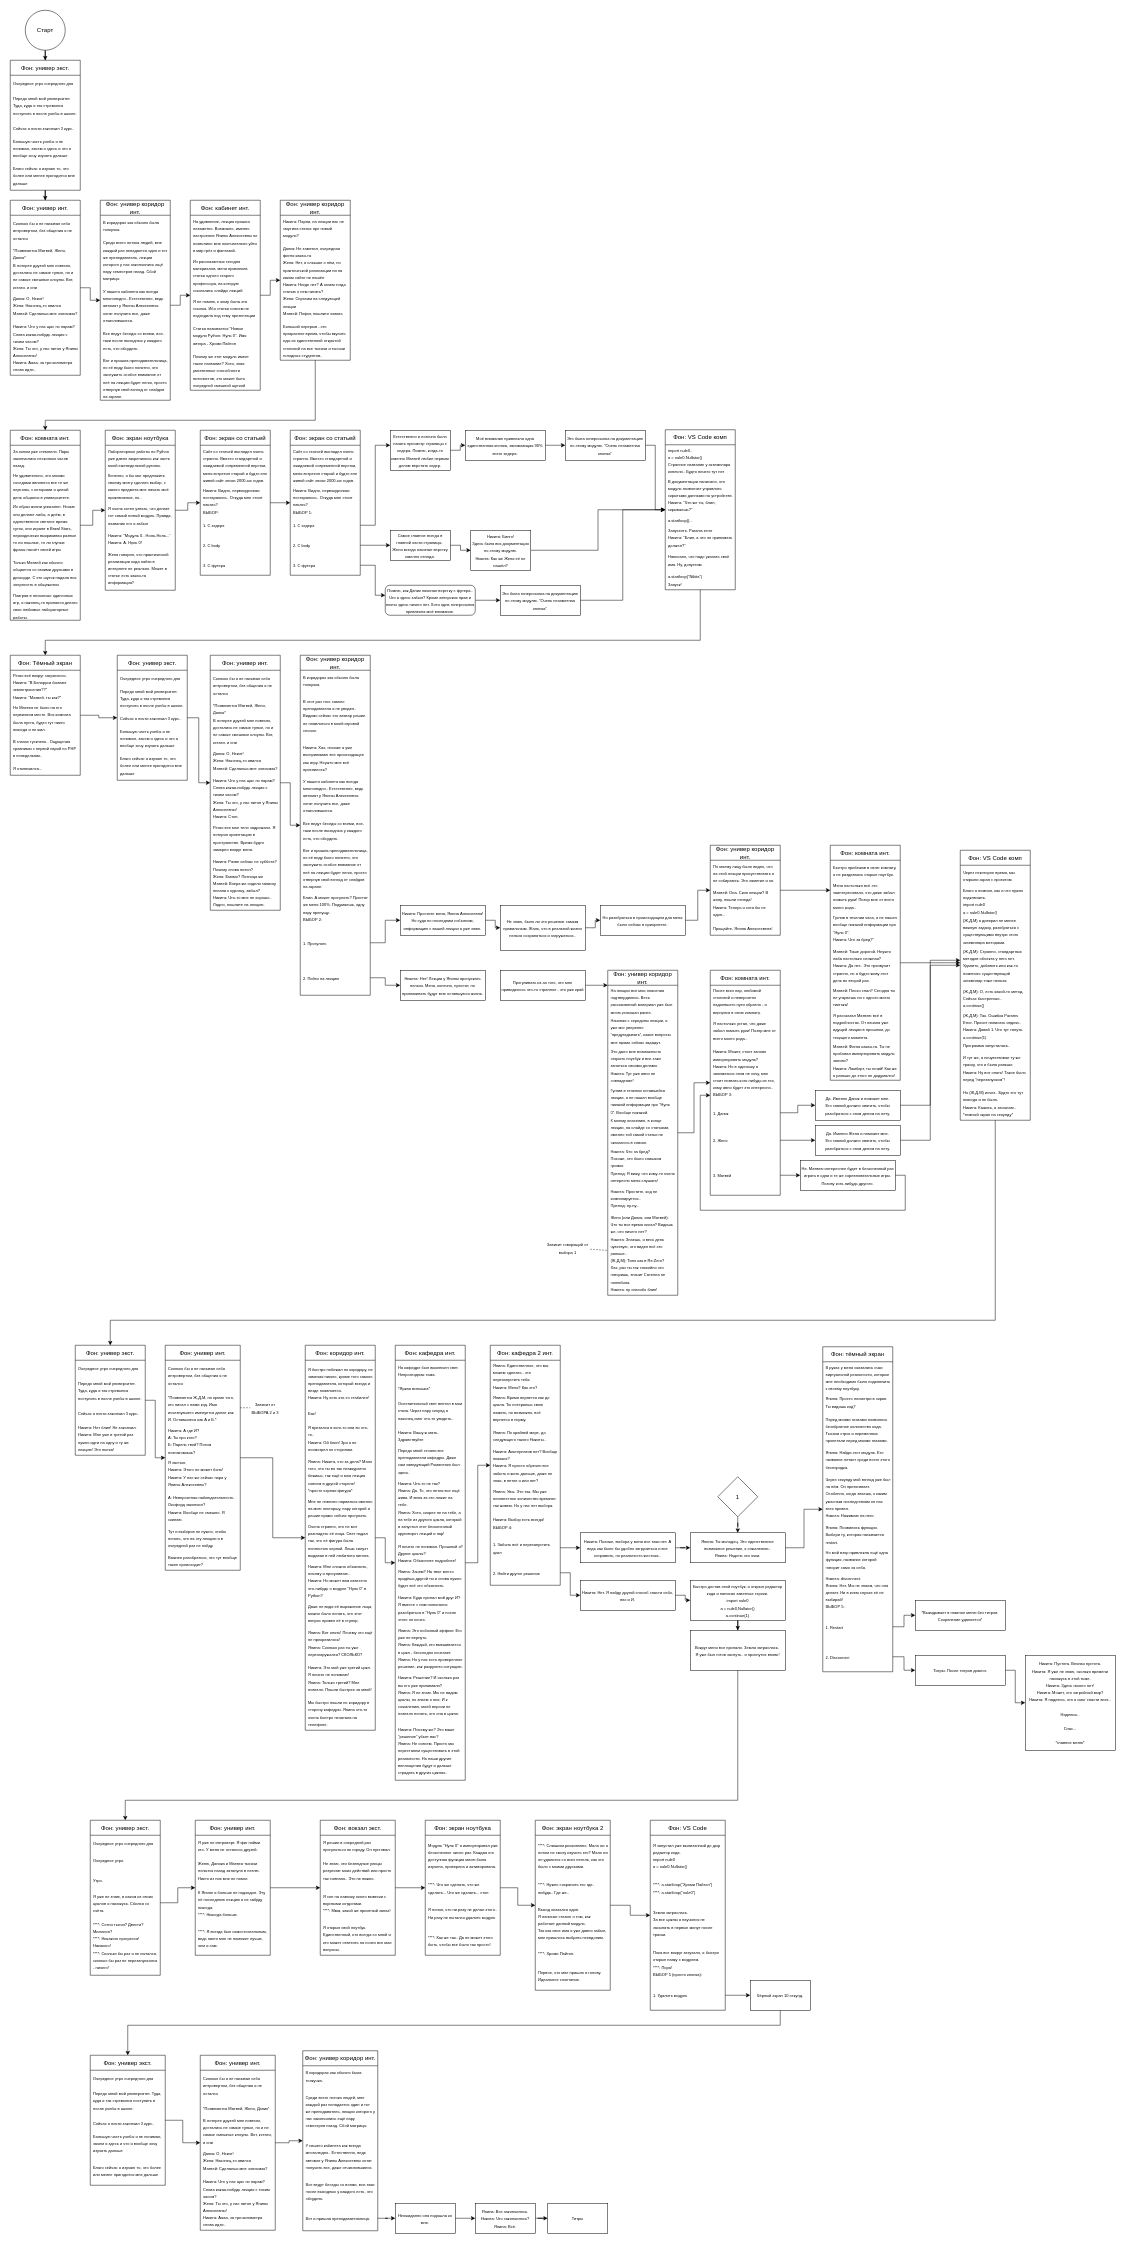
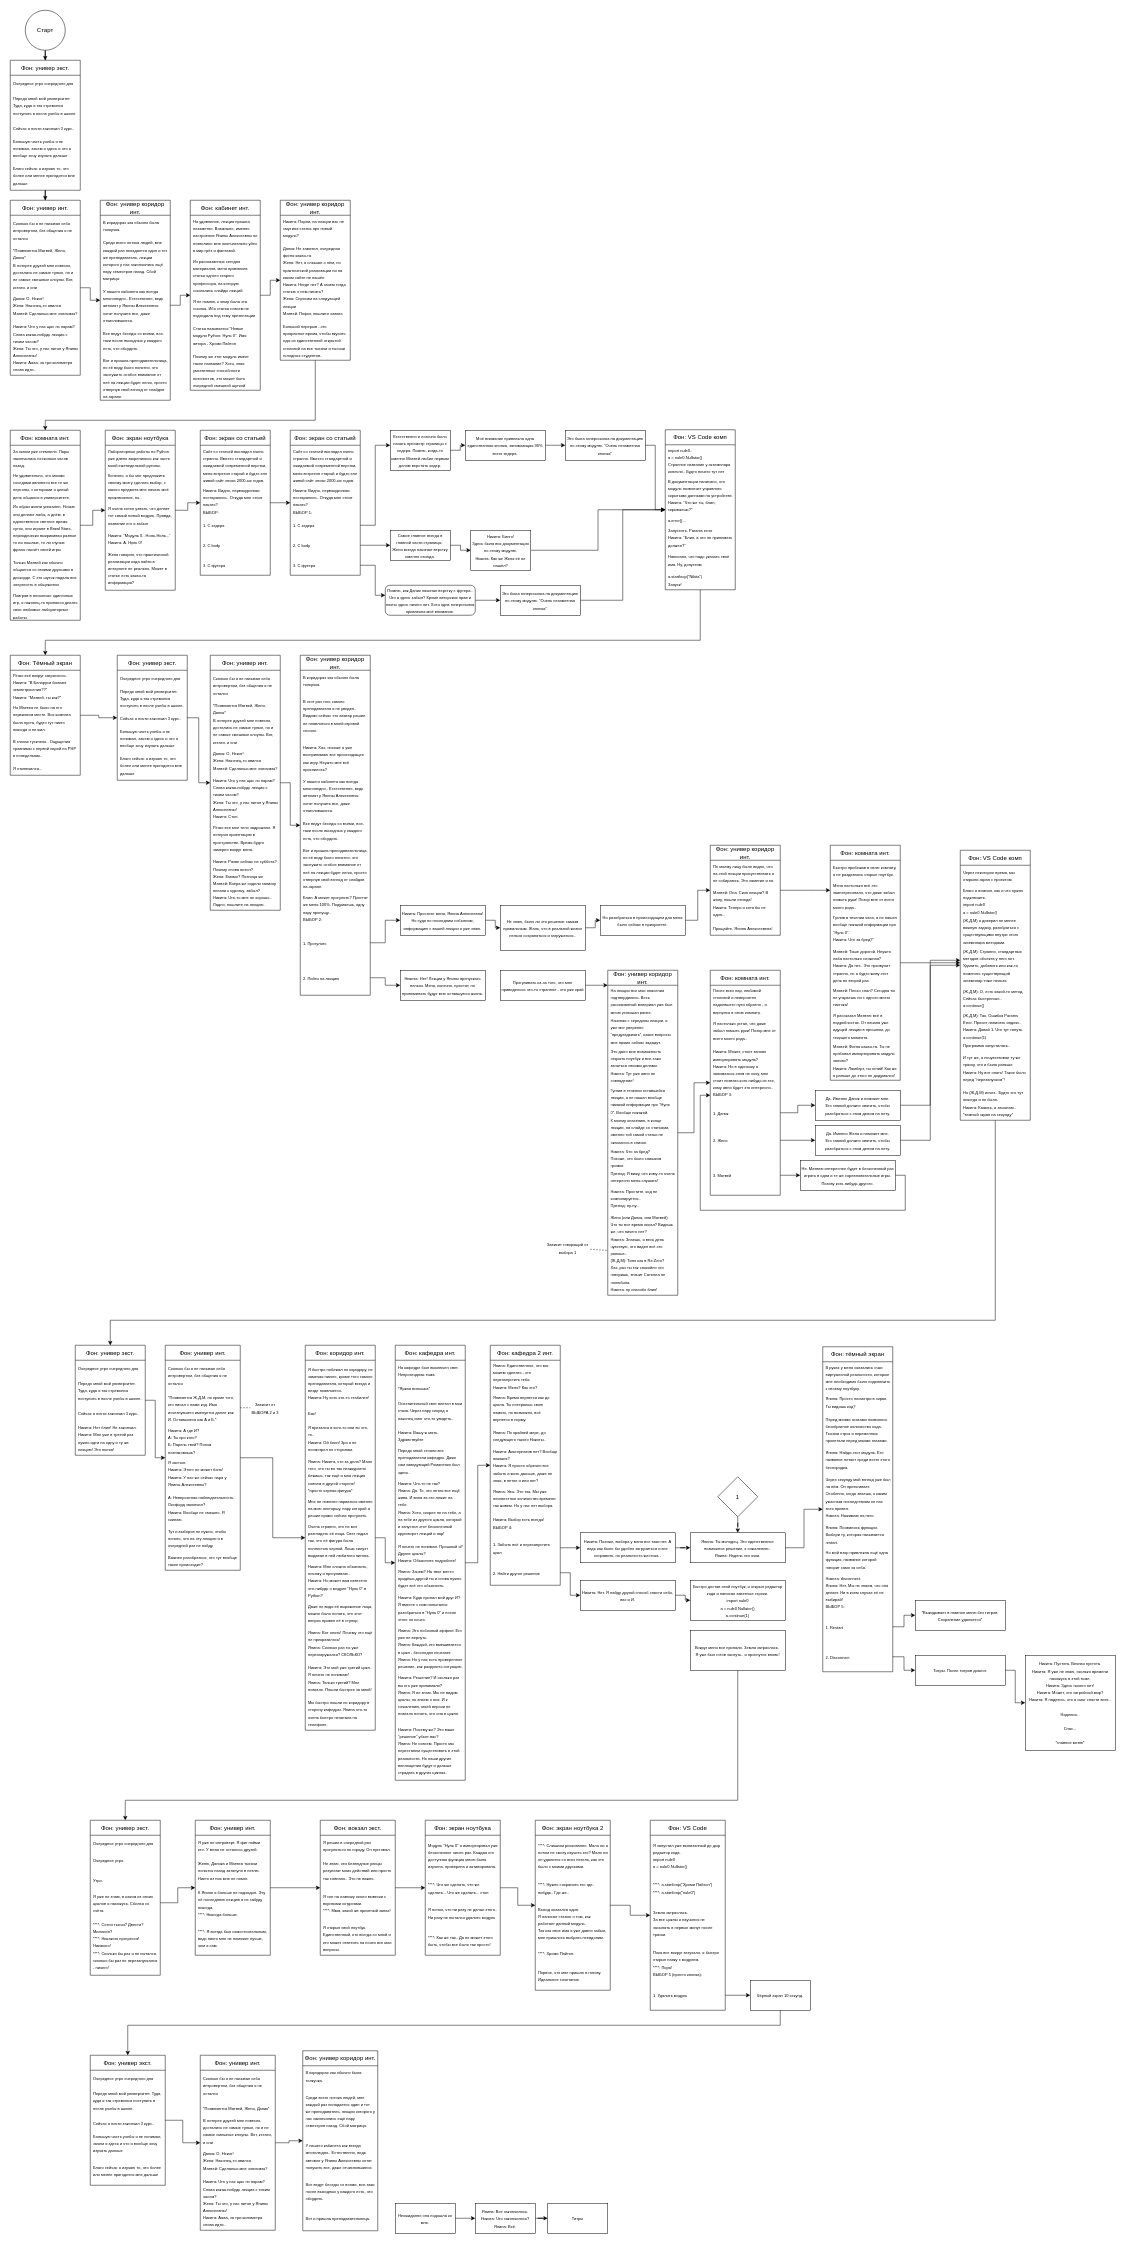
node "a.startloop()...": label "a.startloop()..." -> "a.error()..."
edge "Быстро достав свой ноутбук, я открыл редактор кода и написал заветные строки. import nule0 a = nule0,Nullator() a.continue(1)" -> "Вокруг меня все пропали. Земля затряслась. Я уже был готов заснуть.. и проснутся вновь!": removed
edge "Вот и пришла преподавательница." -> "Неожиданно она подошла ко мне.": removed
